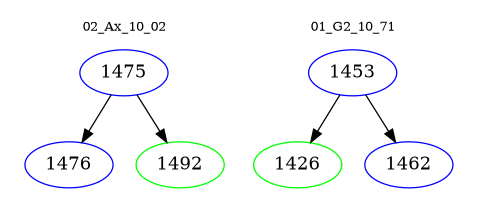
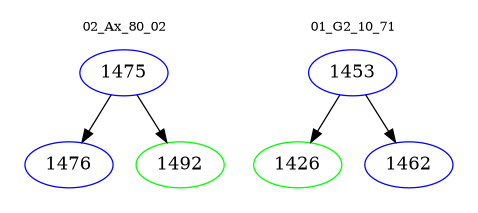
cluster "02_Ax_10_02": label "02_Ax_10_02" -> "02_Ax_80_02"
